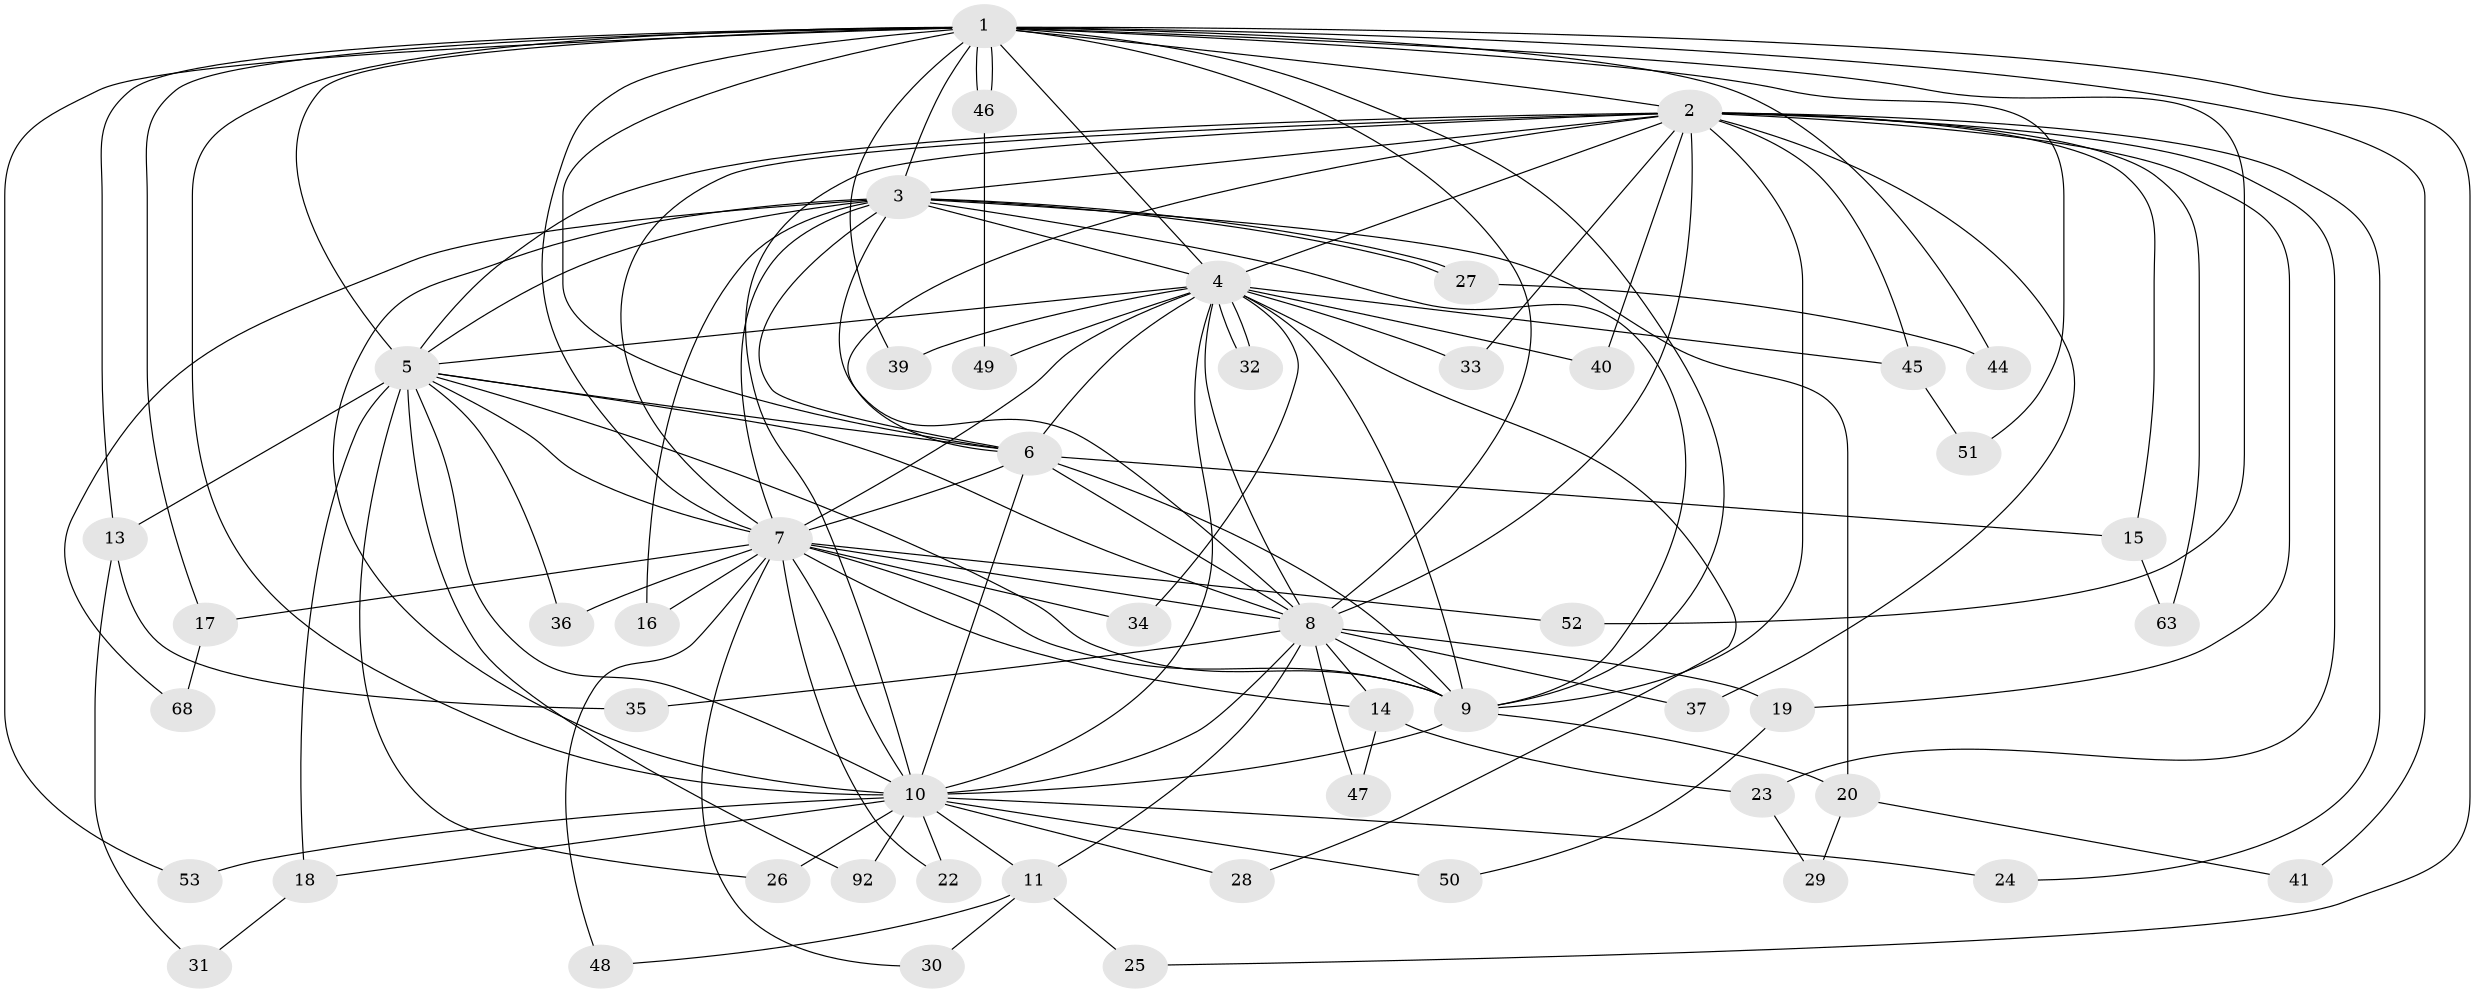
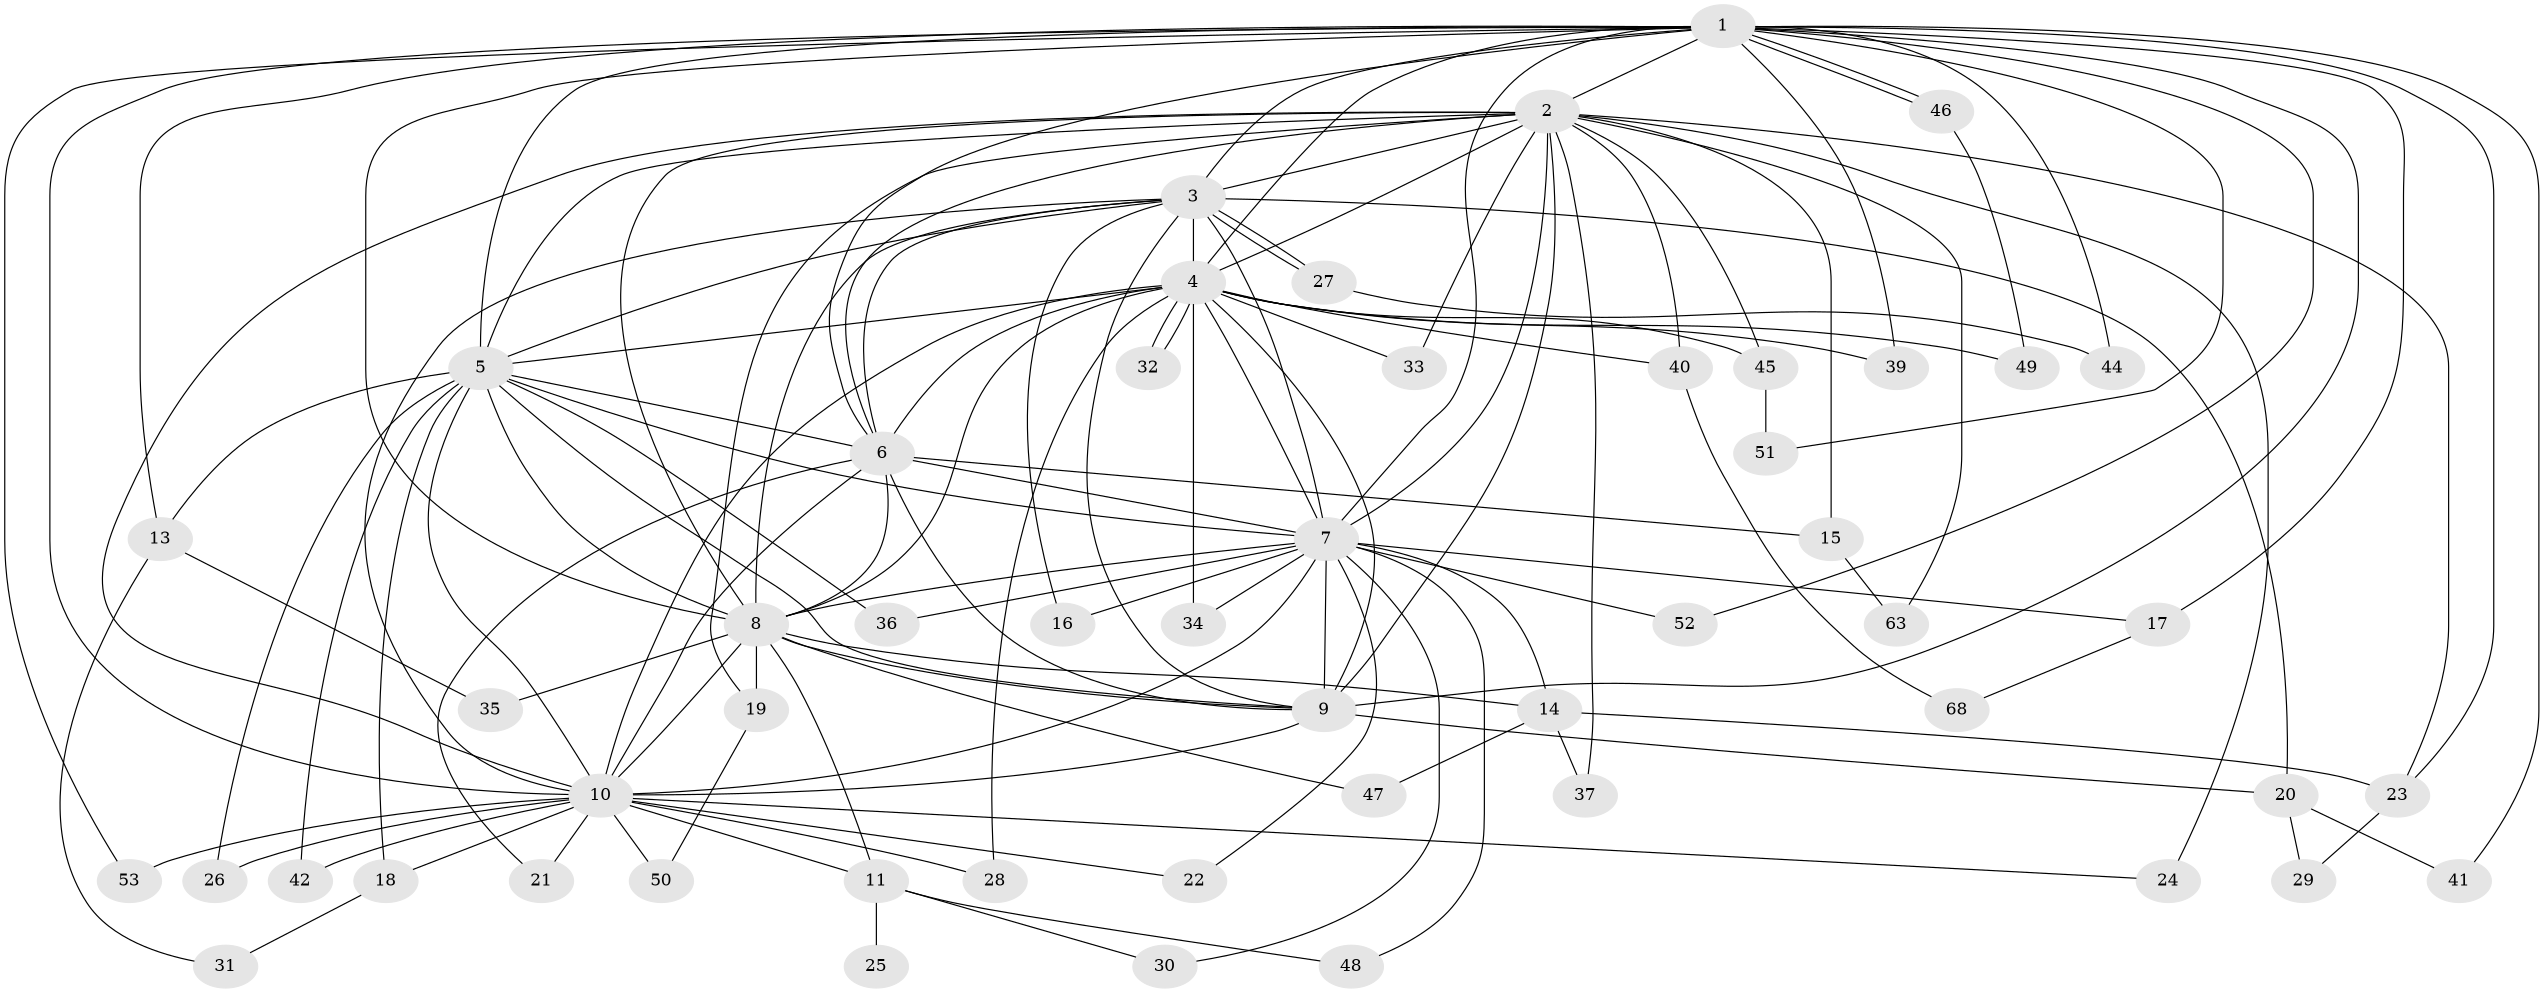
edge "3" -- "68": now "40" -- "68"
edge "1" -- "25": now "1" -- "23"
edge "8" -- "37": now "14" -- "37"
node "21": added
node "92": label "92" -> "42"
